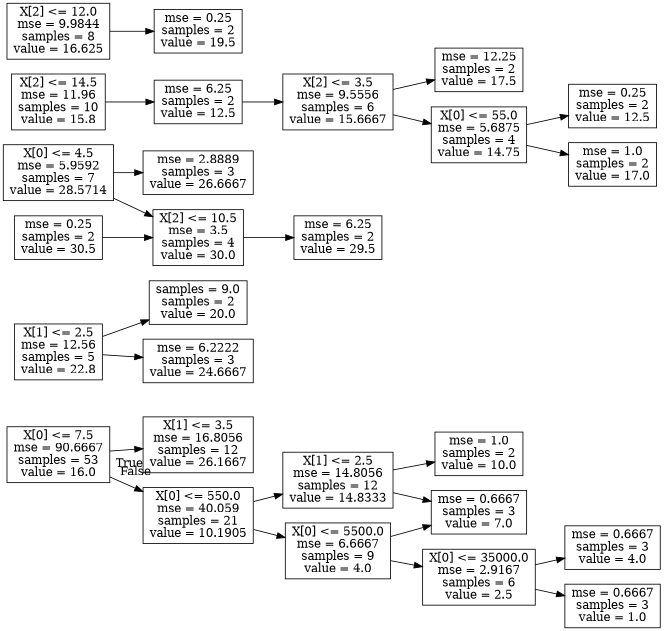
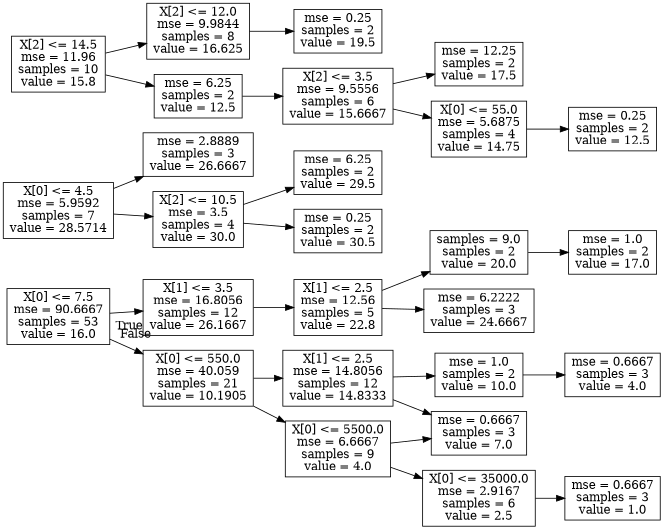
edge "X[2] <= 14.5 mse = 11.96 samples = 10 value = 15.8" -> "X[2] <= 12.0 mse = 9.9844 samples = 8 value = 16.625": added
edge "X[0] <= 55.0 mse = 5.6875 samples = 4 value = 14.75" -> "mse = 1.0 samples = 2 value = 17.0": now "samples = 9.0 samples = 2 value = 20.0" -> "mse = 1.0 samples = 2 value = 17.0"
edge "mse = 0.25 samples = 2 value = 30.5" -> "X[2] <= 10.5 mse = 3.5 samples = 4 value = 30.0": reversed
edge "X[1] <= 3.5 mse = 16.8056 samples = 12 value = 26.1667" -> "X[1] <= 2.5 mse = 12.56 samples = 5 value = 22.8": added
edge "X[0] <= 35000.0 mse = 2.9167 samples = 6 value = 2.5" -> "mse = 0.6667 samples = 3 value = 4.0": now "mse = 1.0 samples = 2 value = 10.0" -> "mse = 0.6667 samples = 3 value = 4.0"
